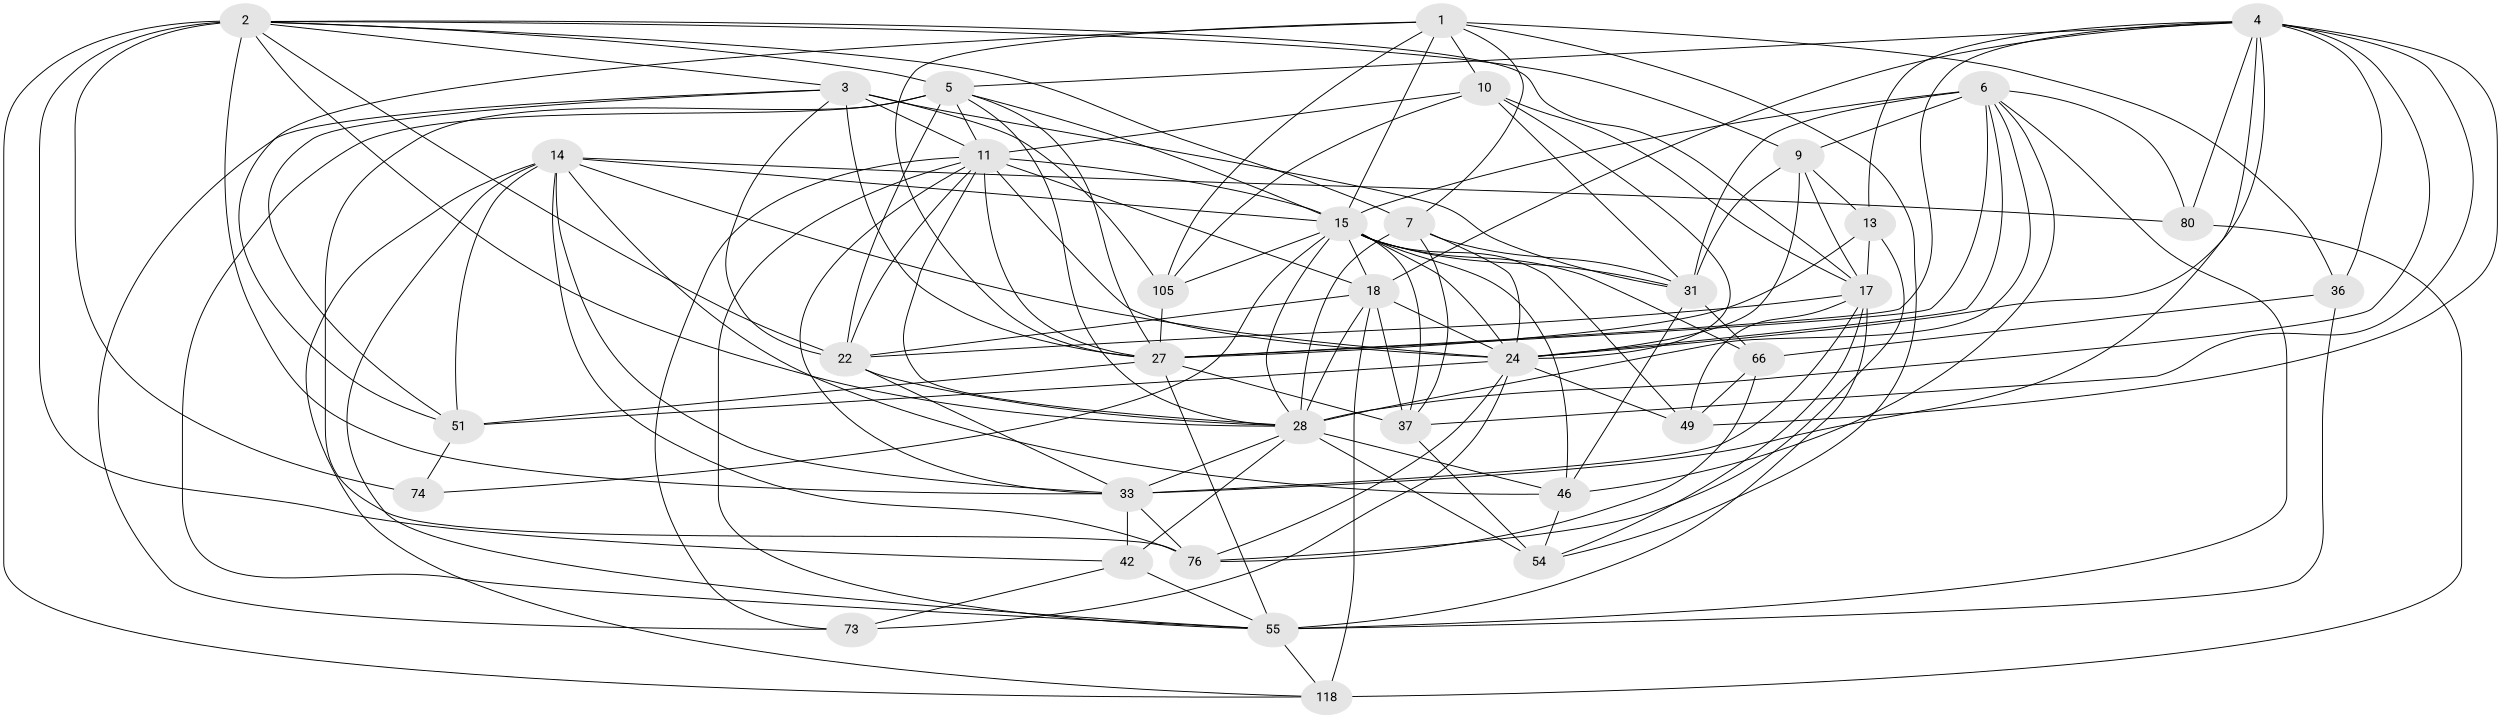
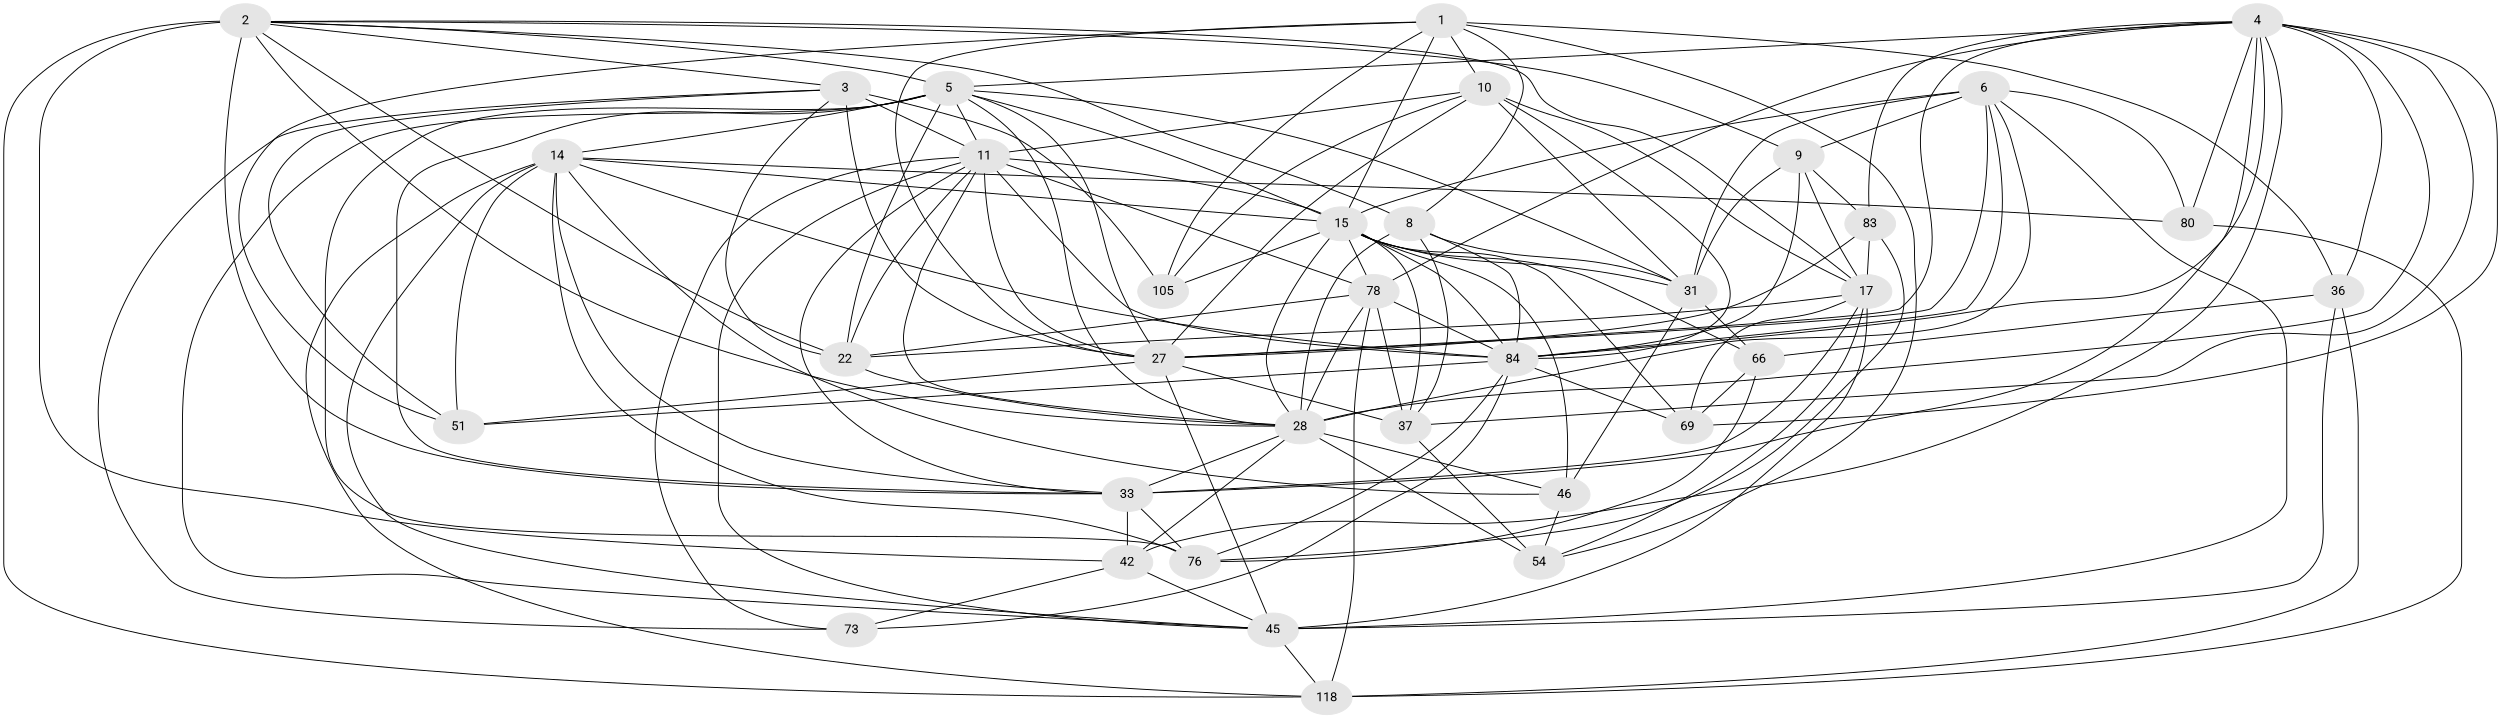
edge "5" -- "14": added
edge "3" -- "31": now "5" -- "31"
node "7": label "7" -> "8"
node "13": label "13" -> "83"
node "18": label "18" -> "78"
edge "105" -- "27": now "10" -- "27"
node "24": label "24" -> "84"
edge "6" -- "46": removed
edge "22" -- "33": now "5" -- "33"
node "49": label "49" -> "69"
edge "4" -- "42": added
node "74": removed
node "55": label "55" -> "45"
edge "36" -- "118": added
